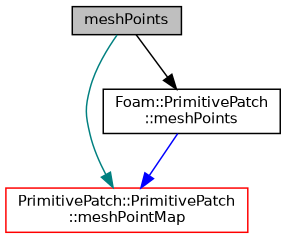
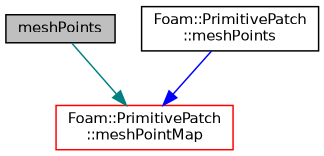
edge "meshPoints" -> "Foam::PrimitivePatch ::meshPoints": removed
node "PrimitivePatch::PrimitivePatch ::meshPointMap": label "PrimitivePatch::PrimitivePatch ::meshPointMap" -> "Foam::PrimitivePatch ::meshPointMap"
